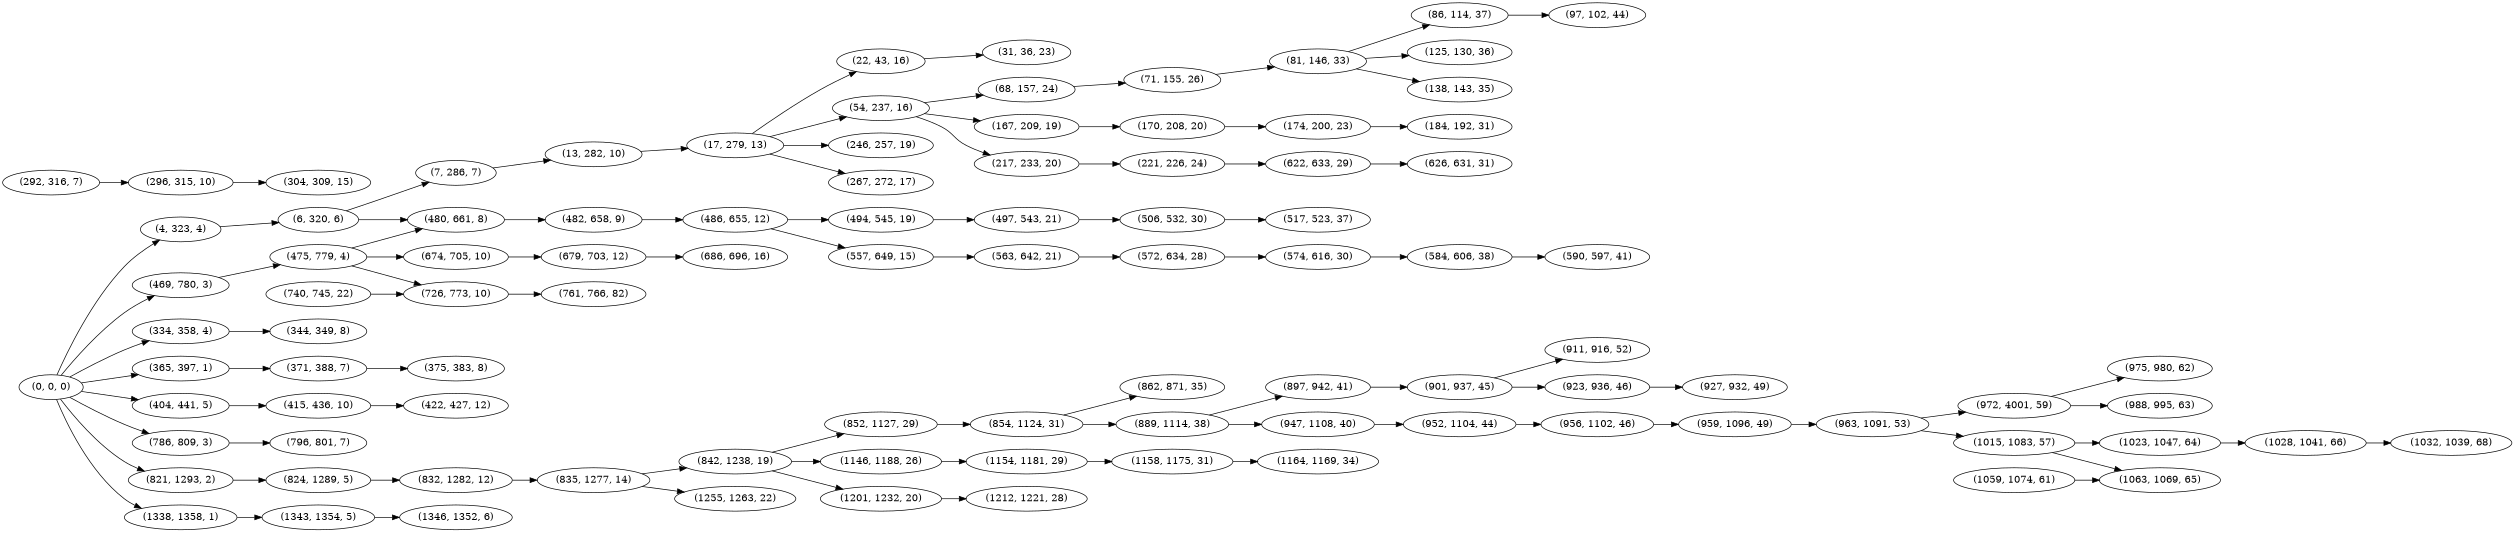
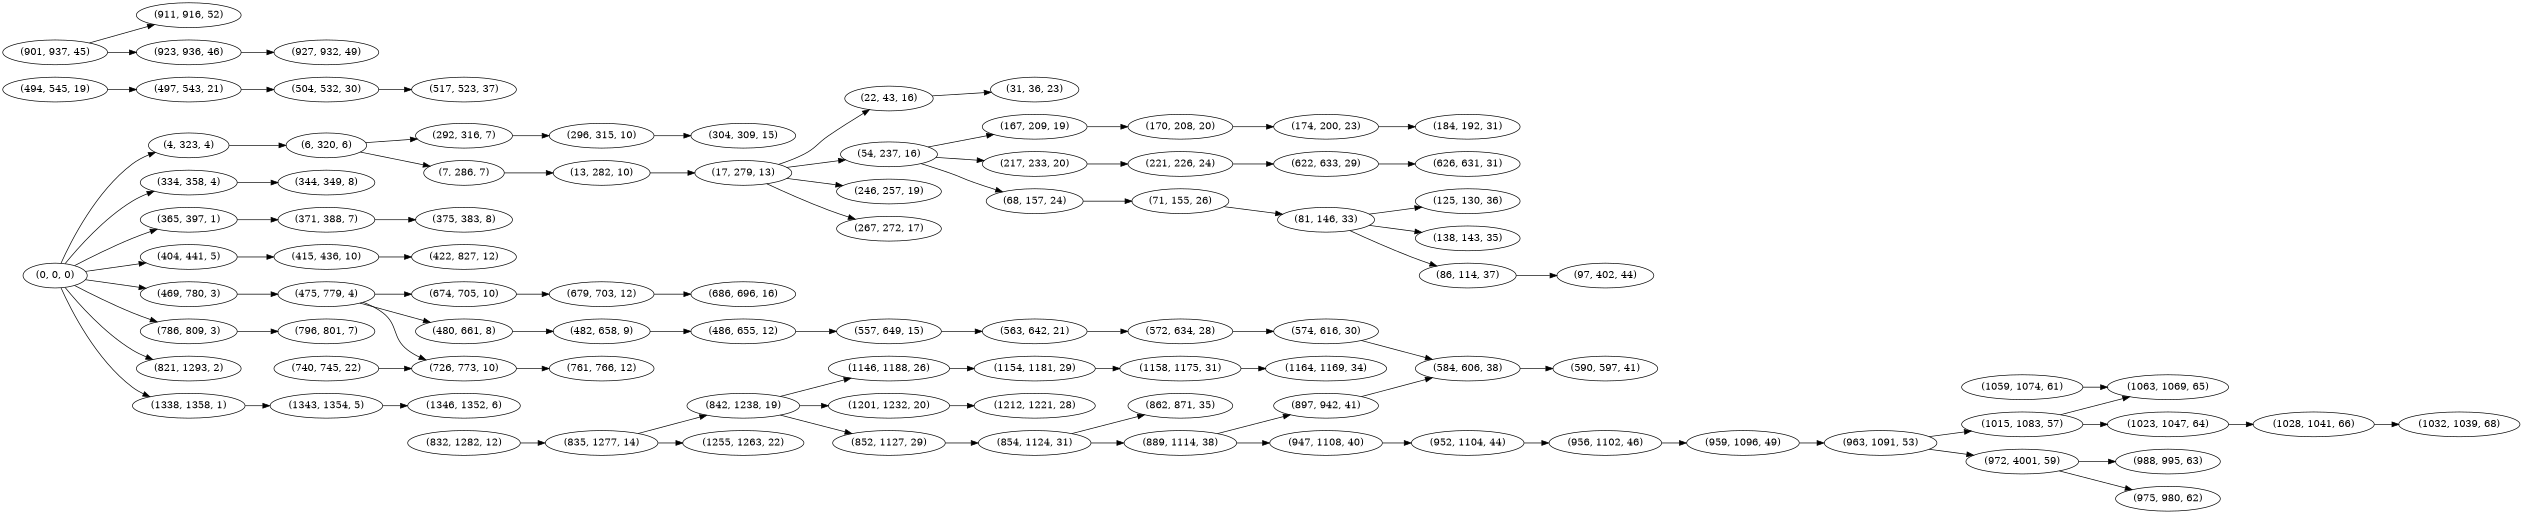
node "(97, 102, 44)": label "(97, 102, 44)" -> "(97, 402, 44)"
edge "(6, 320, 6)" -> "(480, 661, 8)": now "(6, 320, 6)" -> "(292, 316, 7)"
edge "(486, 655, 12)" -> "(494, 545, 19)": removed
node "(506, 532, 30)": label "(506, 532, 30)" -> "(504, 532, 30)"
node "(761, 766, 82)": label "(761, 766, 82)" -> "(761, 766, 12)"
edge "(897, 942, 41)" -> "(901, 937, 45)": now "(897, 942, 41)" -> "(584, 606, 38)"
node "(422, 427, 12)": label "(422, 427, 12)" -> "(422, 827, 12)"
node "(824, 1289, 5)": removed
